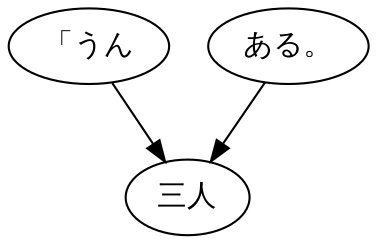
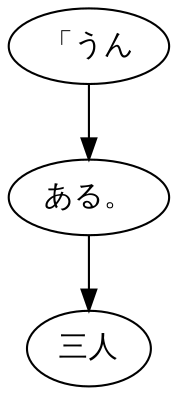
edge "「うん" -> "三人": now "「うん" -> "ある。"
